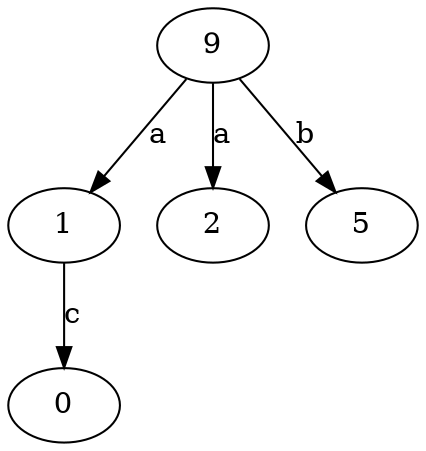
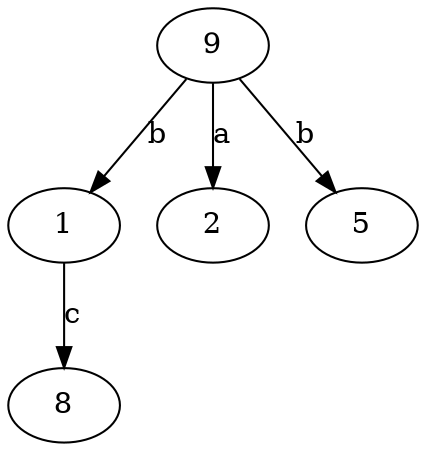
edge "9" -> "1": label "a" -> "b"
node "0": label "0" -> "8"
